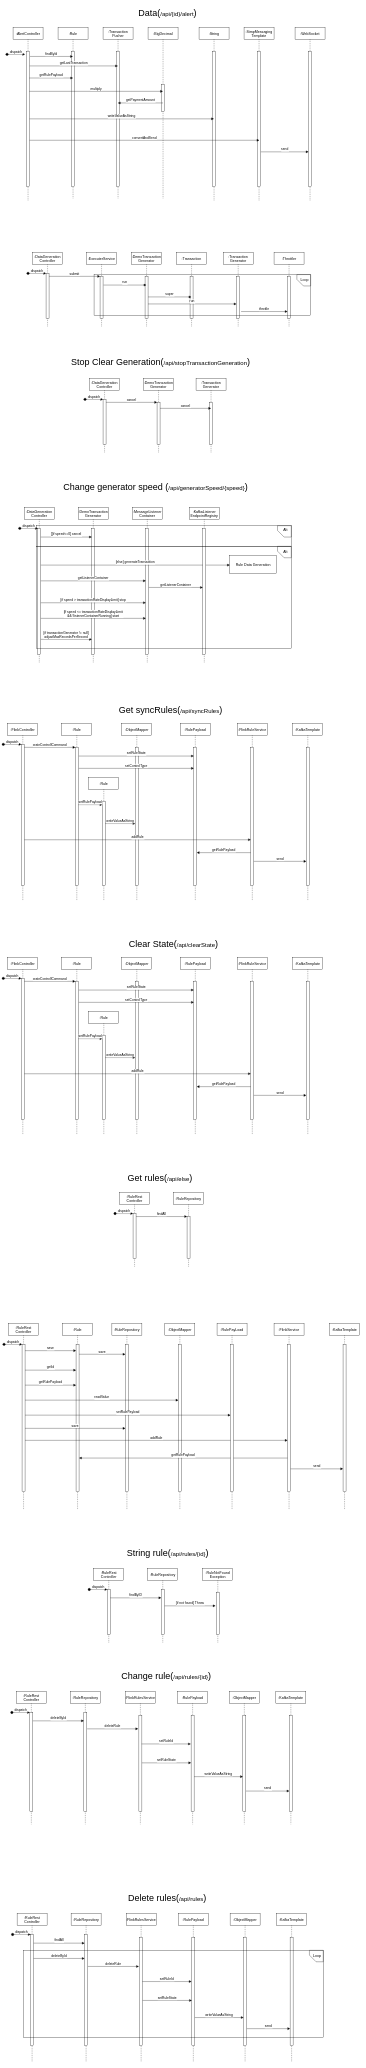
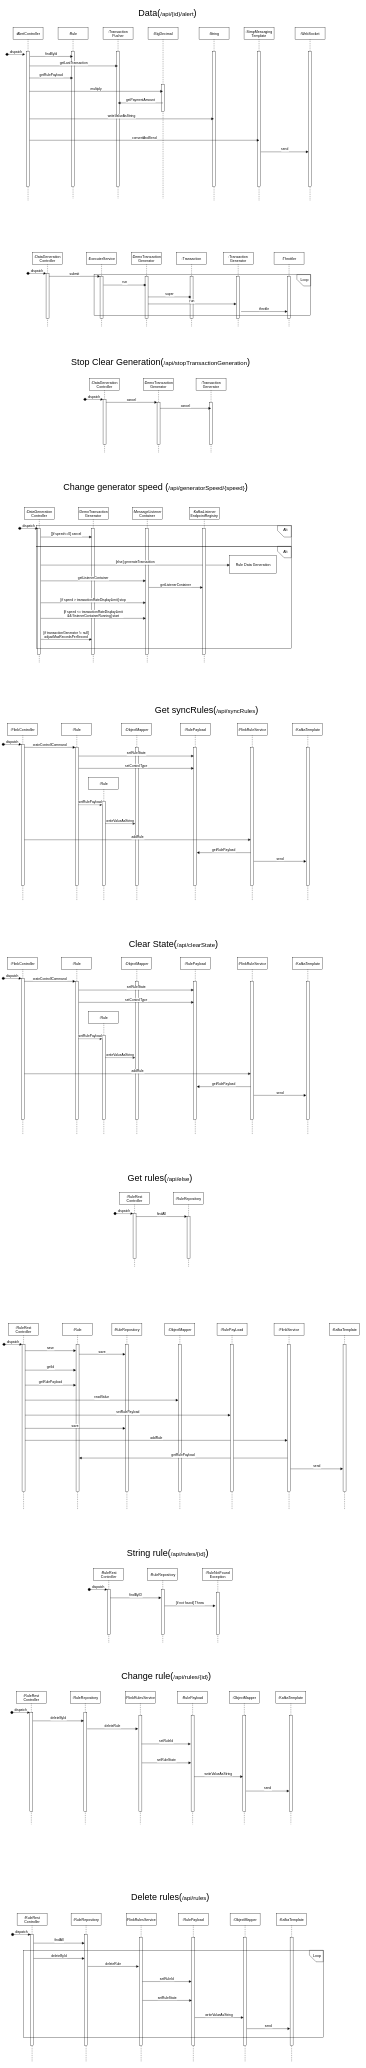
node "Get syncRules(/api/syncRules)": moved (171, 710) -> (207, 710)
node "Delete rules(/api/rules)": moved (167, 1898) -> (170, 1896)
